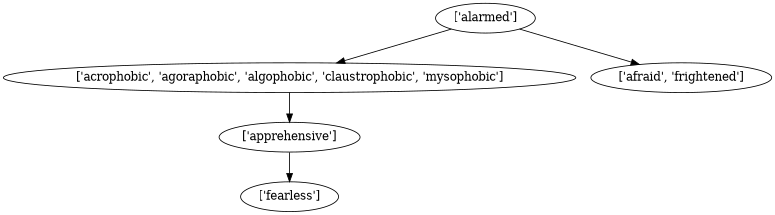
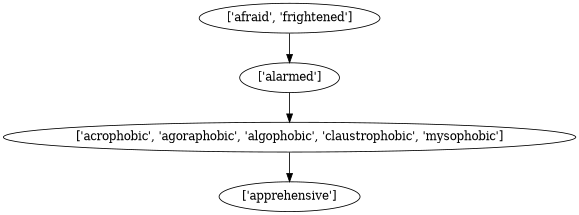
edge "['alarmed']" -> "['afraid', 'frightened']": reversed
node "['fearless']": removed
